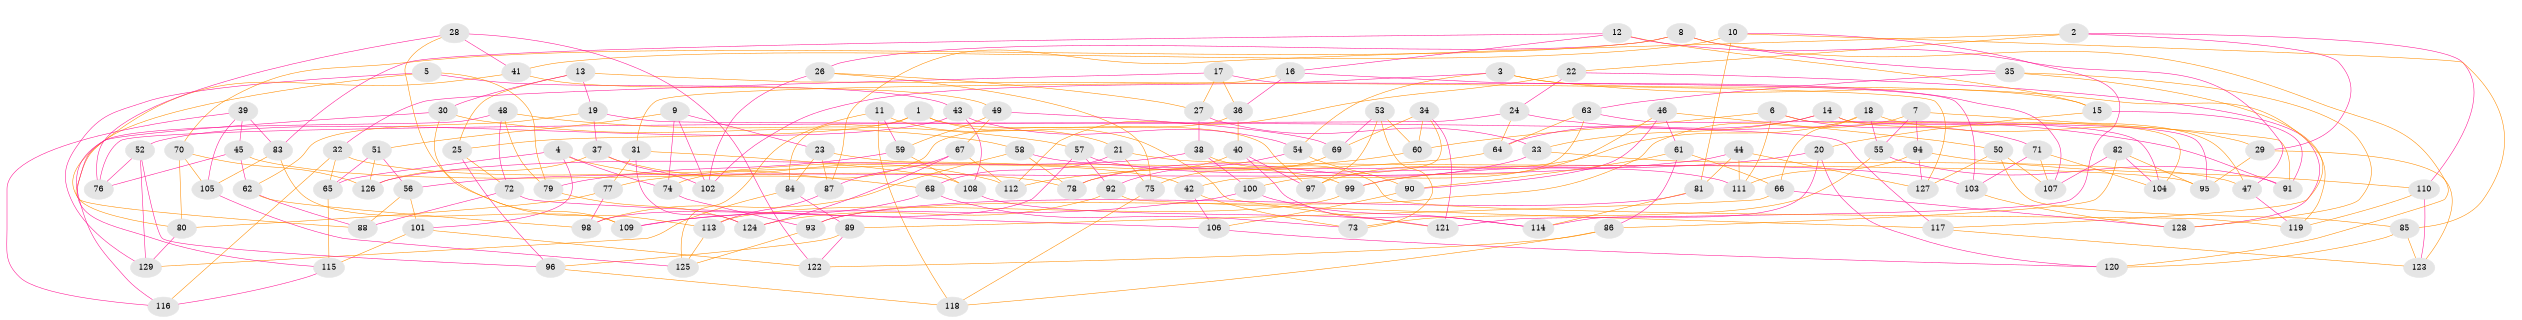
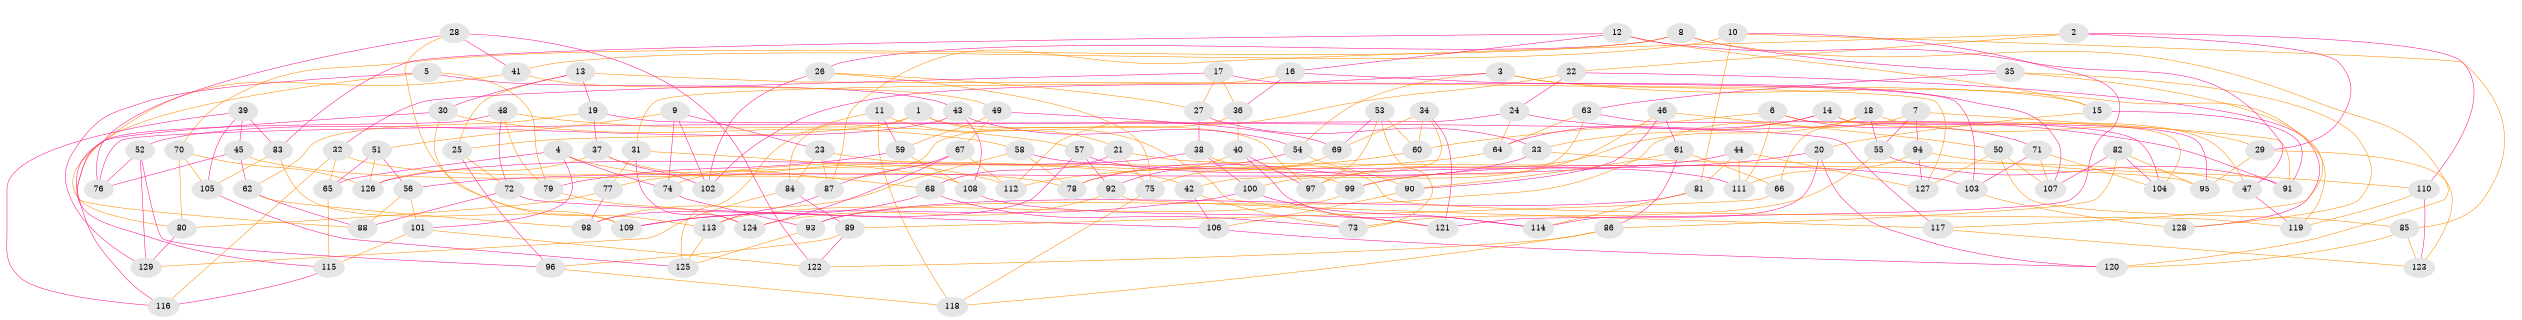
edge "66" -- "128": removed
